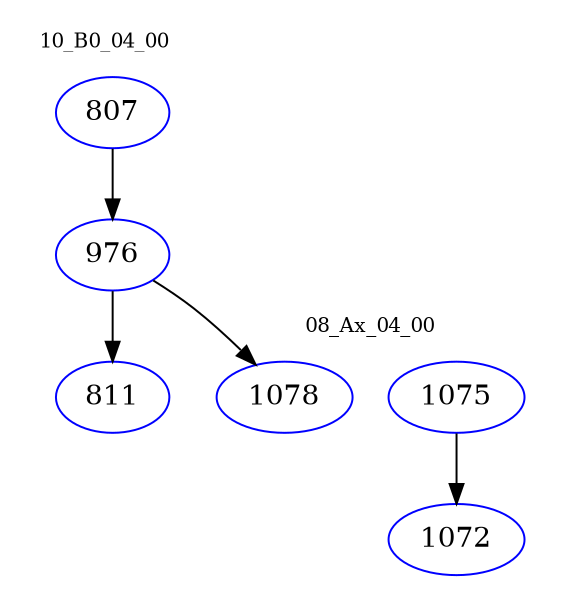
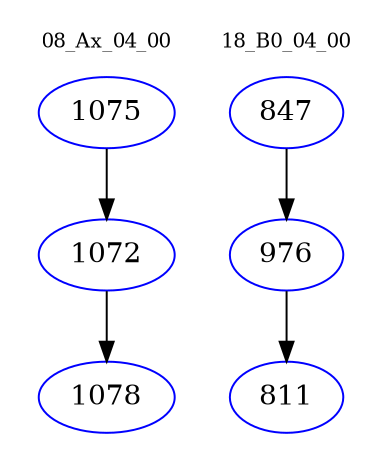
cluster "10_B0_04_00": label "10_B0_04_00" -> "18_B0_04_00"
node "807": label "807" -> "847"
edge "976" -> "1078": now "1072" -> "1078"
